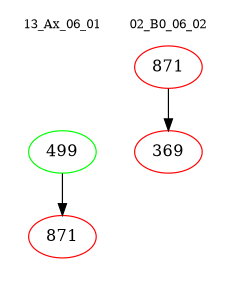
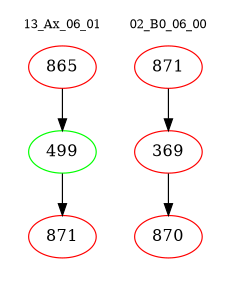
cluster "02_B0_06_02": label "02_B0_06_02" -> "02_B0_06_00"
node "865": added
node "870": added
